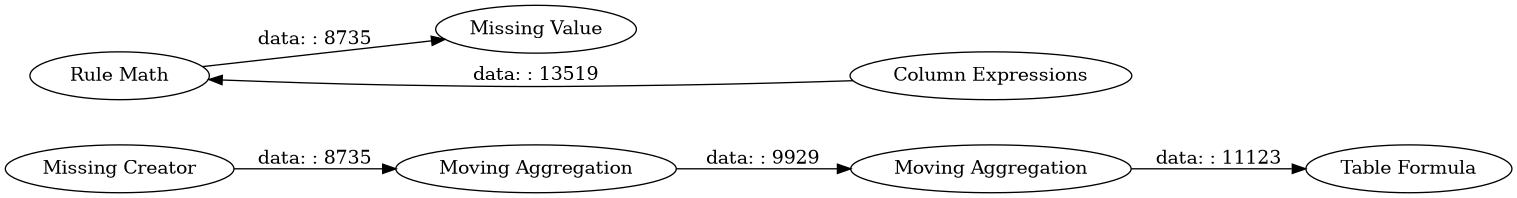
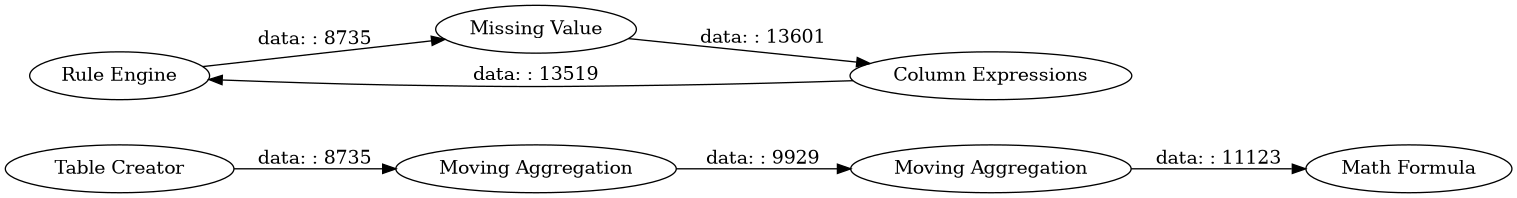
edge "Missing Value" -> "Column Expressions": added, label "data: : 13601"
node "Rule Math": label "Rule Math" -> "Rule Engine"
node "Missing Creator": label "Missing Creator" -> "Table Creator"
node "Table Formula": label "Table Formula" -> "Math Formula"
